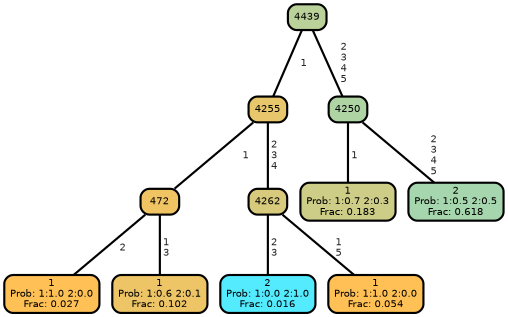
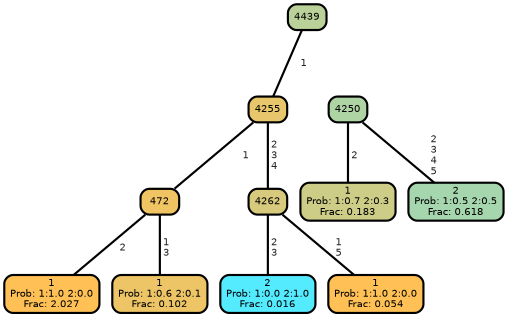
edge "4439" -- "4250": removed, label "2 3 4 5"
edge "4250" -- "1 Prob: 1:0.7 2:0.3 Frac: 0.183": label " 1" -> " 2"
node "1 Prob: 1:1.0 2:0.0 Frac: 0.027": label "1 Prob: 1:1.0 2:0.0 Frac: 0.027" -> "1 Prob: 1:1.0 2:0.0 Frac: 2.027"
